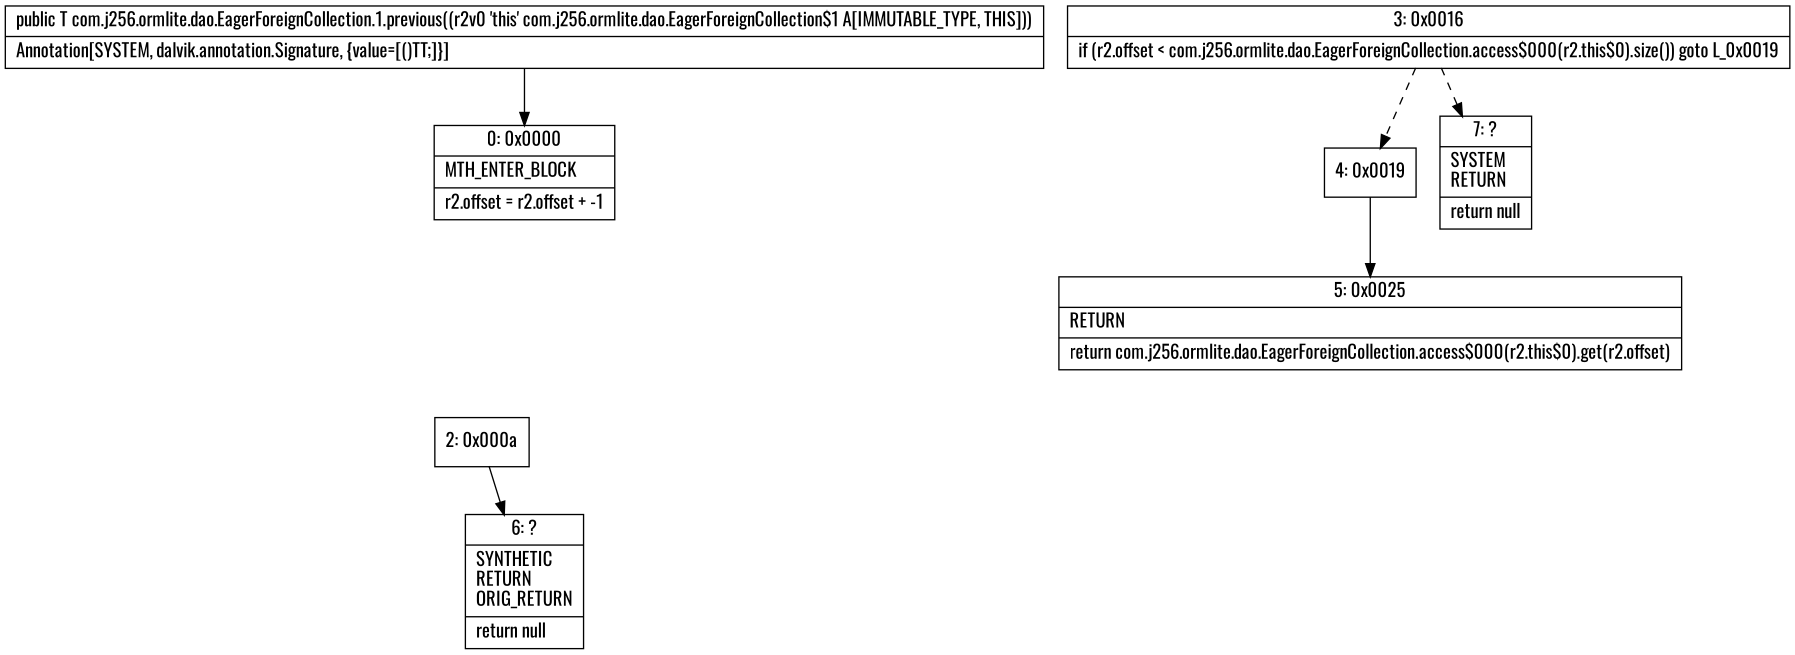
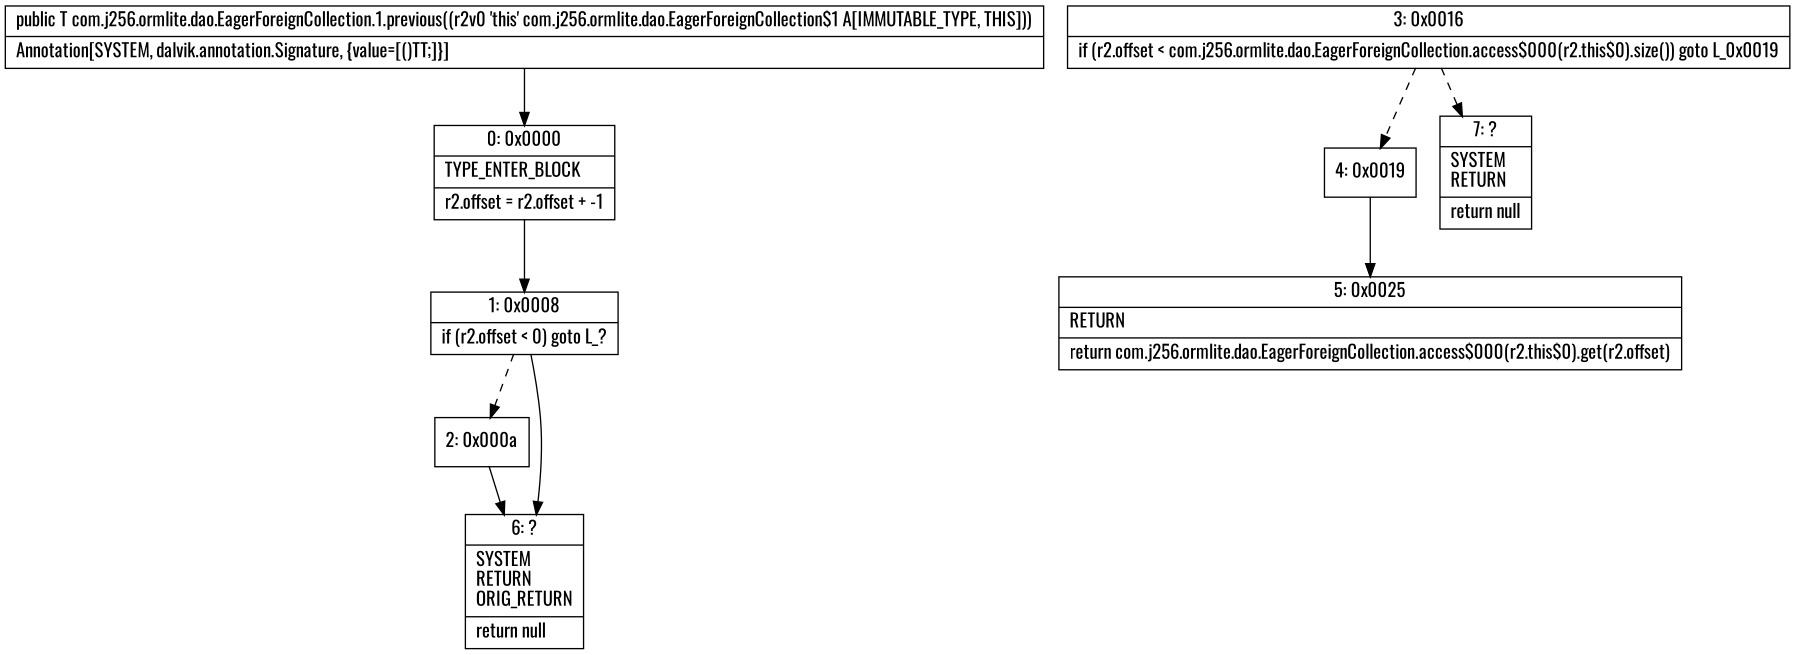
node "0: 0x0000": text "MTH_ENTER_BLOCK" -> "TYPE_ENTER_BLOCK"
node "1: 0x0008": added
node "6: ?": text "SYNTHETIC" -> "SYSTEM"
